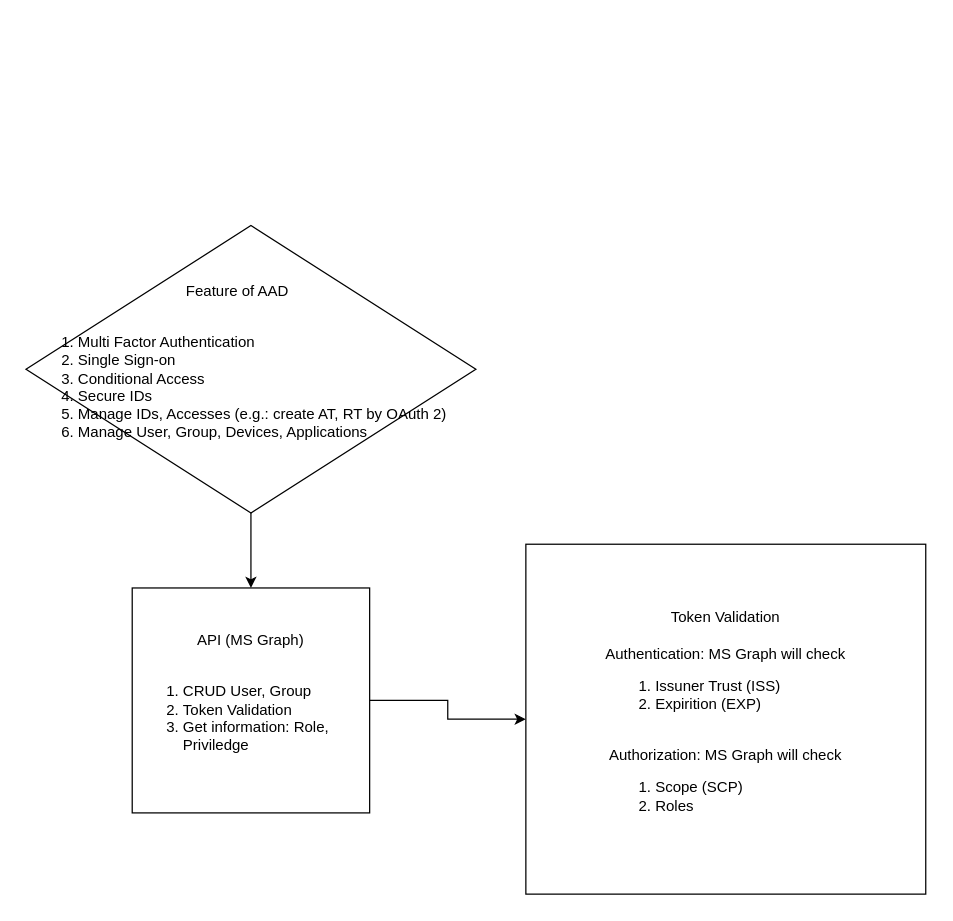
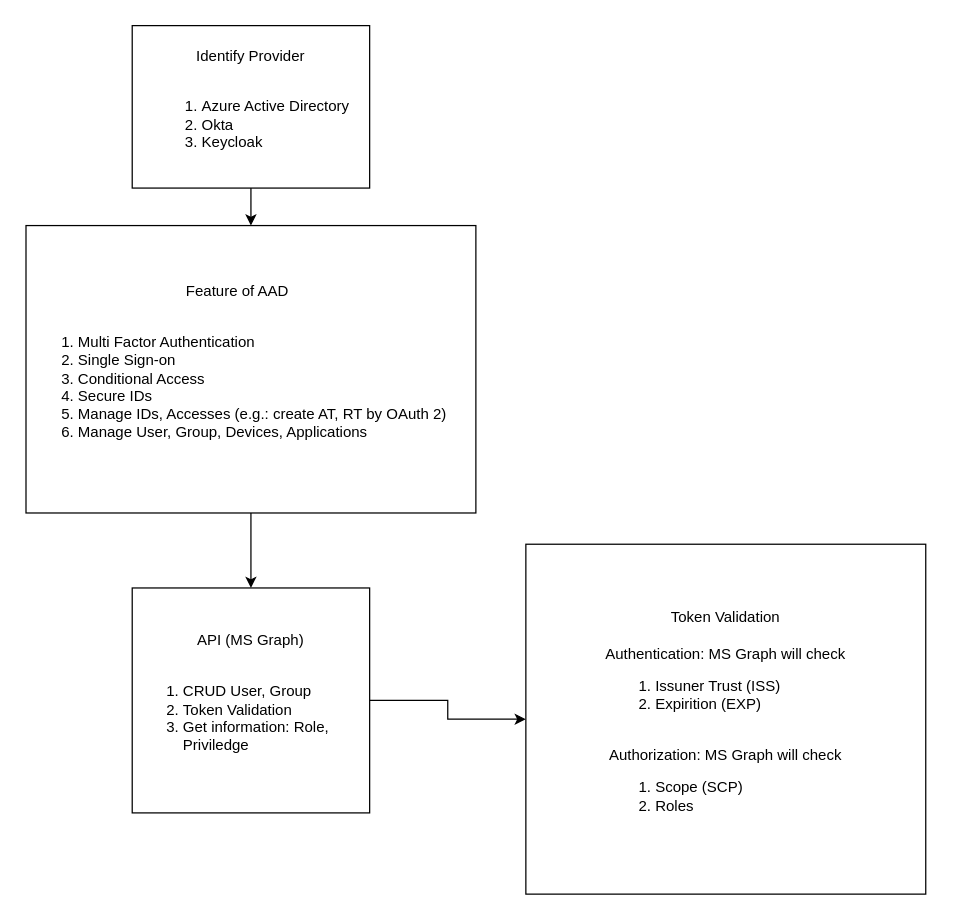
node "Identify Provider Azure Active Directory Okta Keycloak": added
edge "Identify Provider Azure Active Directory Okta Keycloak" -> "Feature of AAD Multi Factor Authentication Single Sign-on Conditional Access Secure IDs Manage IDs, Accesses (e.g.: create AT, RT by OAuth 2) Manage User, Group, Devices, Applications": added
node "Feature of AAD Multi Factor Authentication Single Sign-on Conditional Access Secure IDs Manage IDs, Accesses (e.g.: create AT, RT by OAuth 2) Manage User, Group, Devices, Applications": shape diamond -> rounded rectangle
